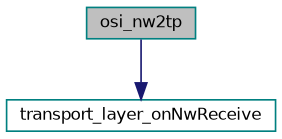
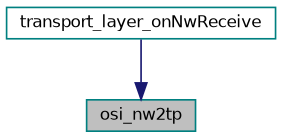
edge "osi_nw2tp" -> "transport_layer_onNwReceive": reversed
